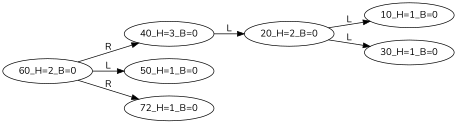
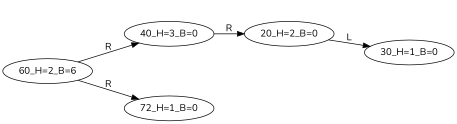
node "10_H=1_B=0": removed
edge "40_H=3_B=0" -> "20_H=2_B=0": label "L" -> "R"
node "60_H=2_B=0": label "60_H=2_B=0" -> "60_H=2_B=6"
node "50_H=1_B=0": removed
